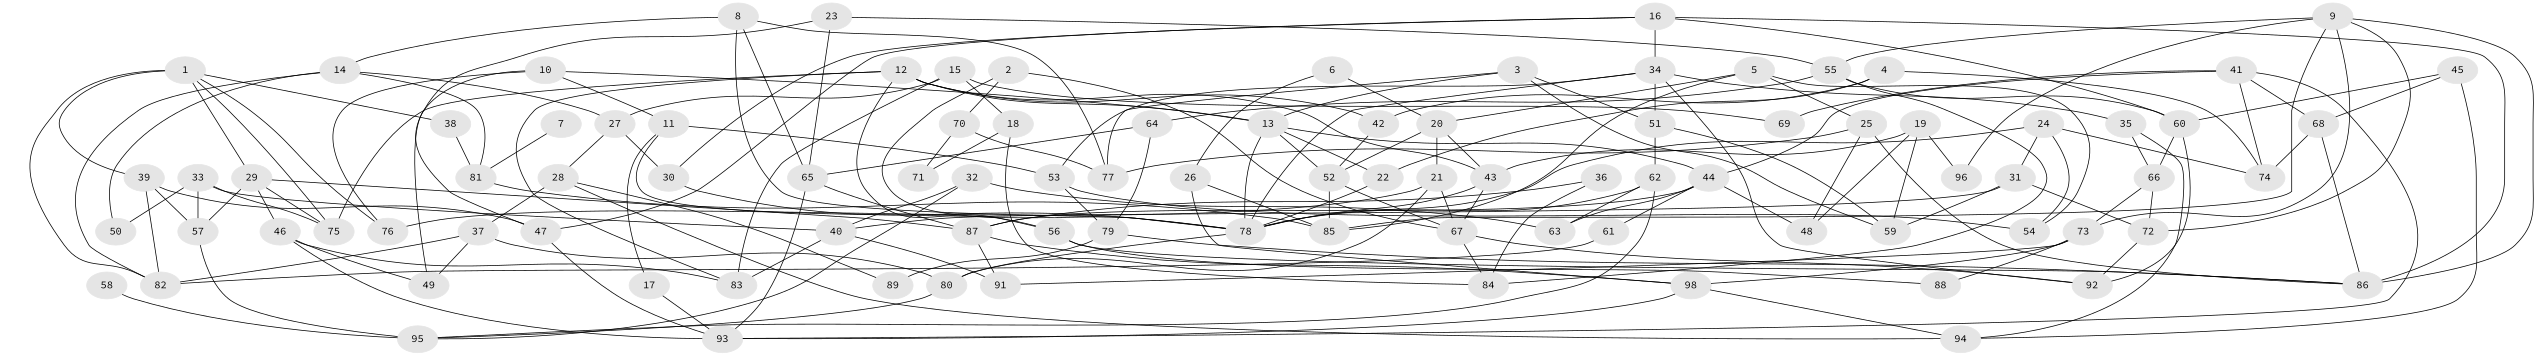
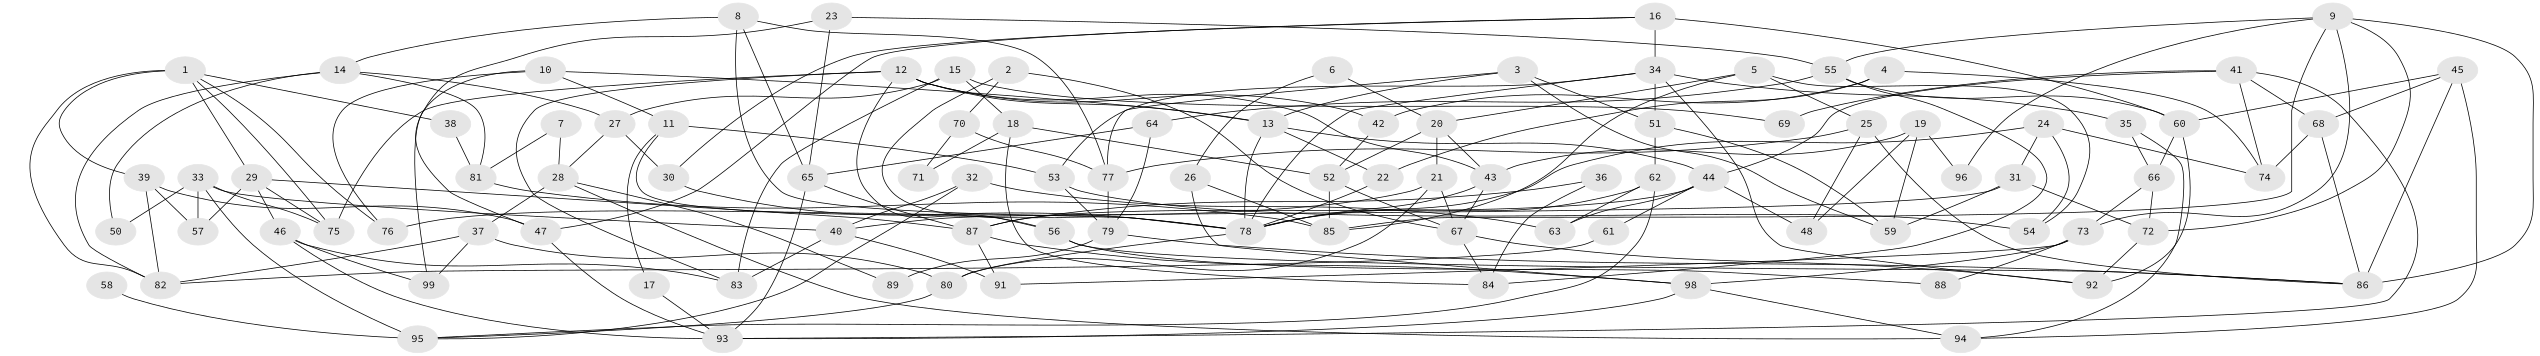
edge "16" -- "86": now "45" -- "86"
edge "13" -- "52": now "18" -- "52"
edge "7" -- "28": added
edge "77" -- "79": added
node "49": label "49" -> "99"
edge "57" -- "95": now "33" -- "95"
